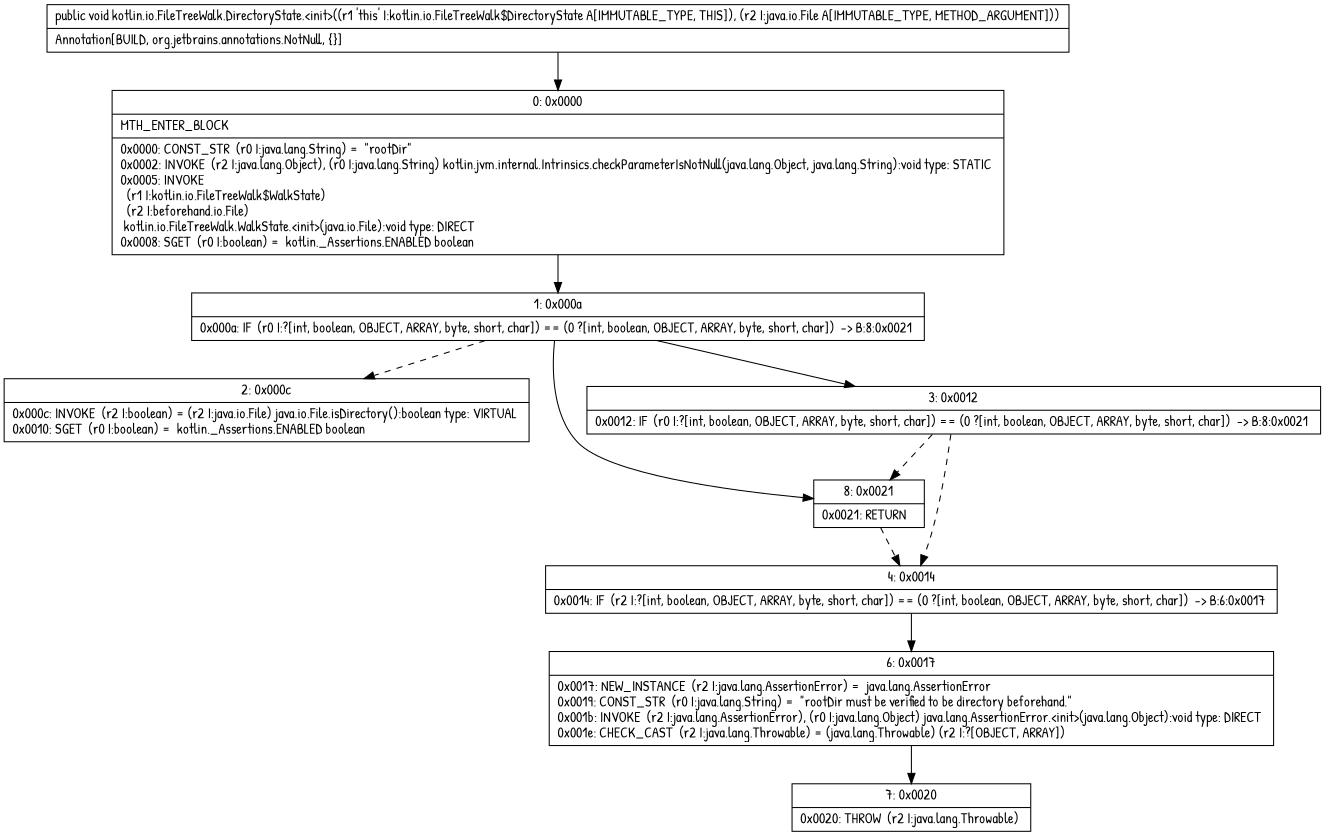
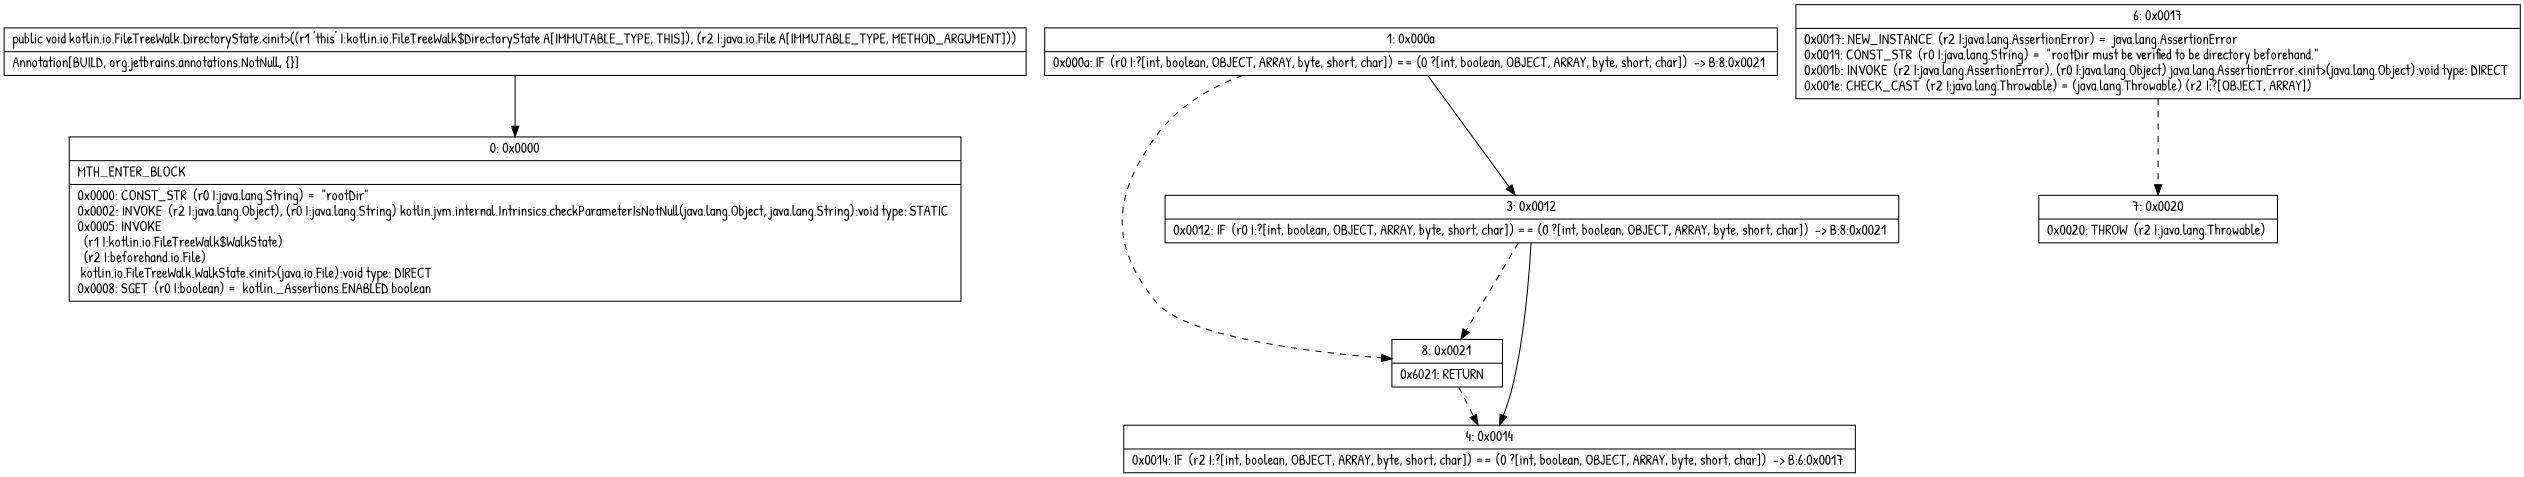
edge "0: 0x0000" -> "1: 0x000a": removed
node "2: 0x000c": removed
edge "1: 0x000a" -> "8: 0x0021": style solid -> dashed
edge "3: 0x0012" -> "4: 0x0014": style dashed -> solid
node "8: 0x0021": text "0x0021: RETURN" -> "0x6021: RETURN"
edge "4: 0x0014" -> "6: 0x0017": removed
edge "6: 0x0017" -> "7: 0x0020": style solid -> dashed
